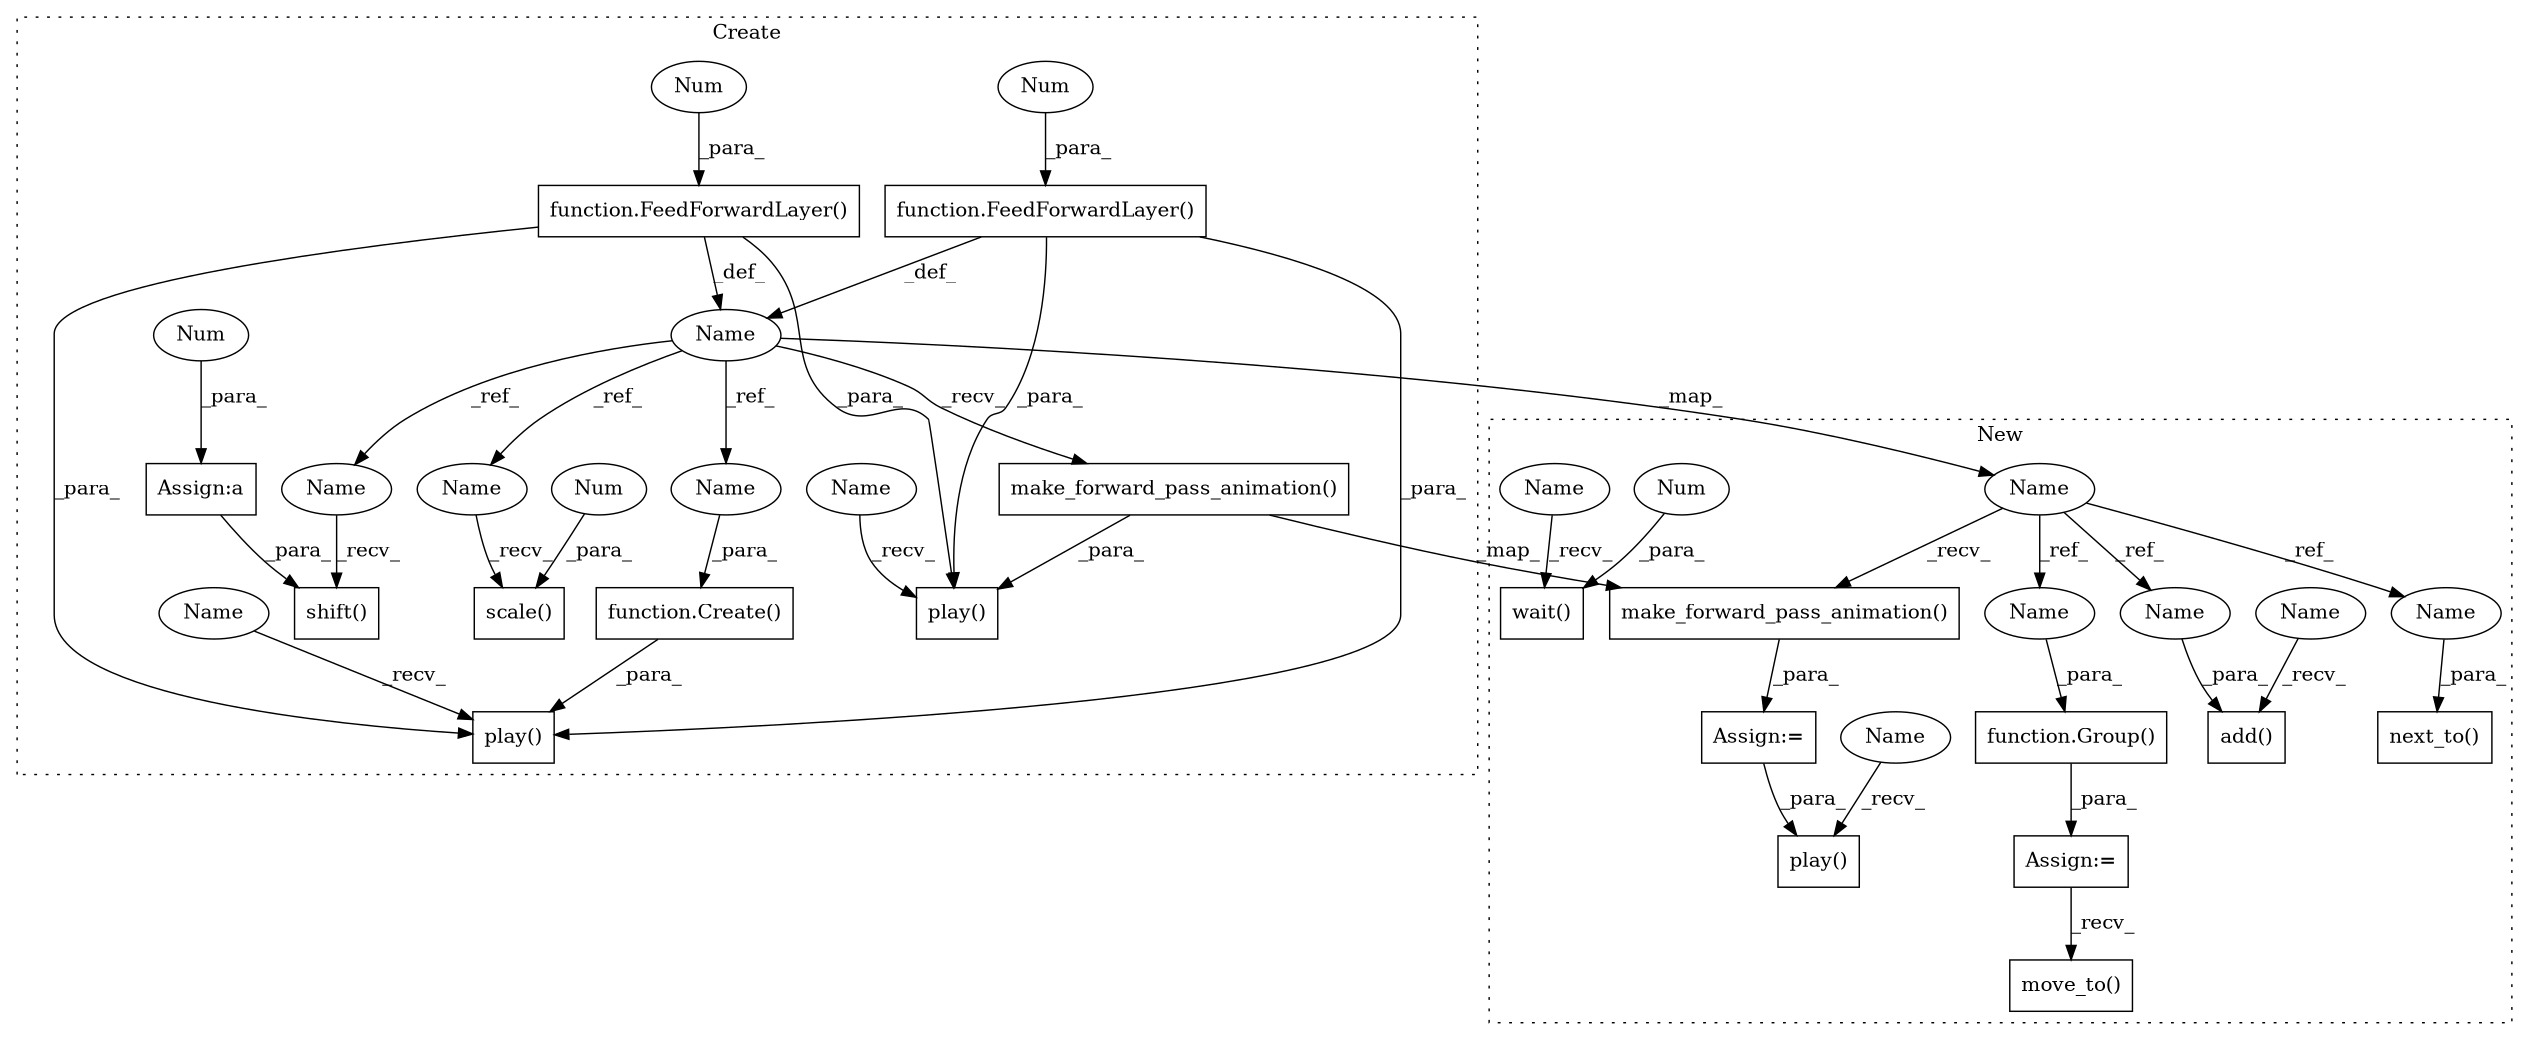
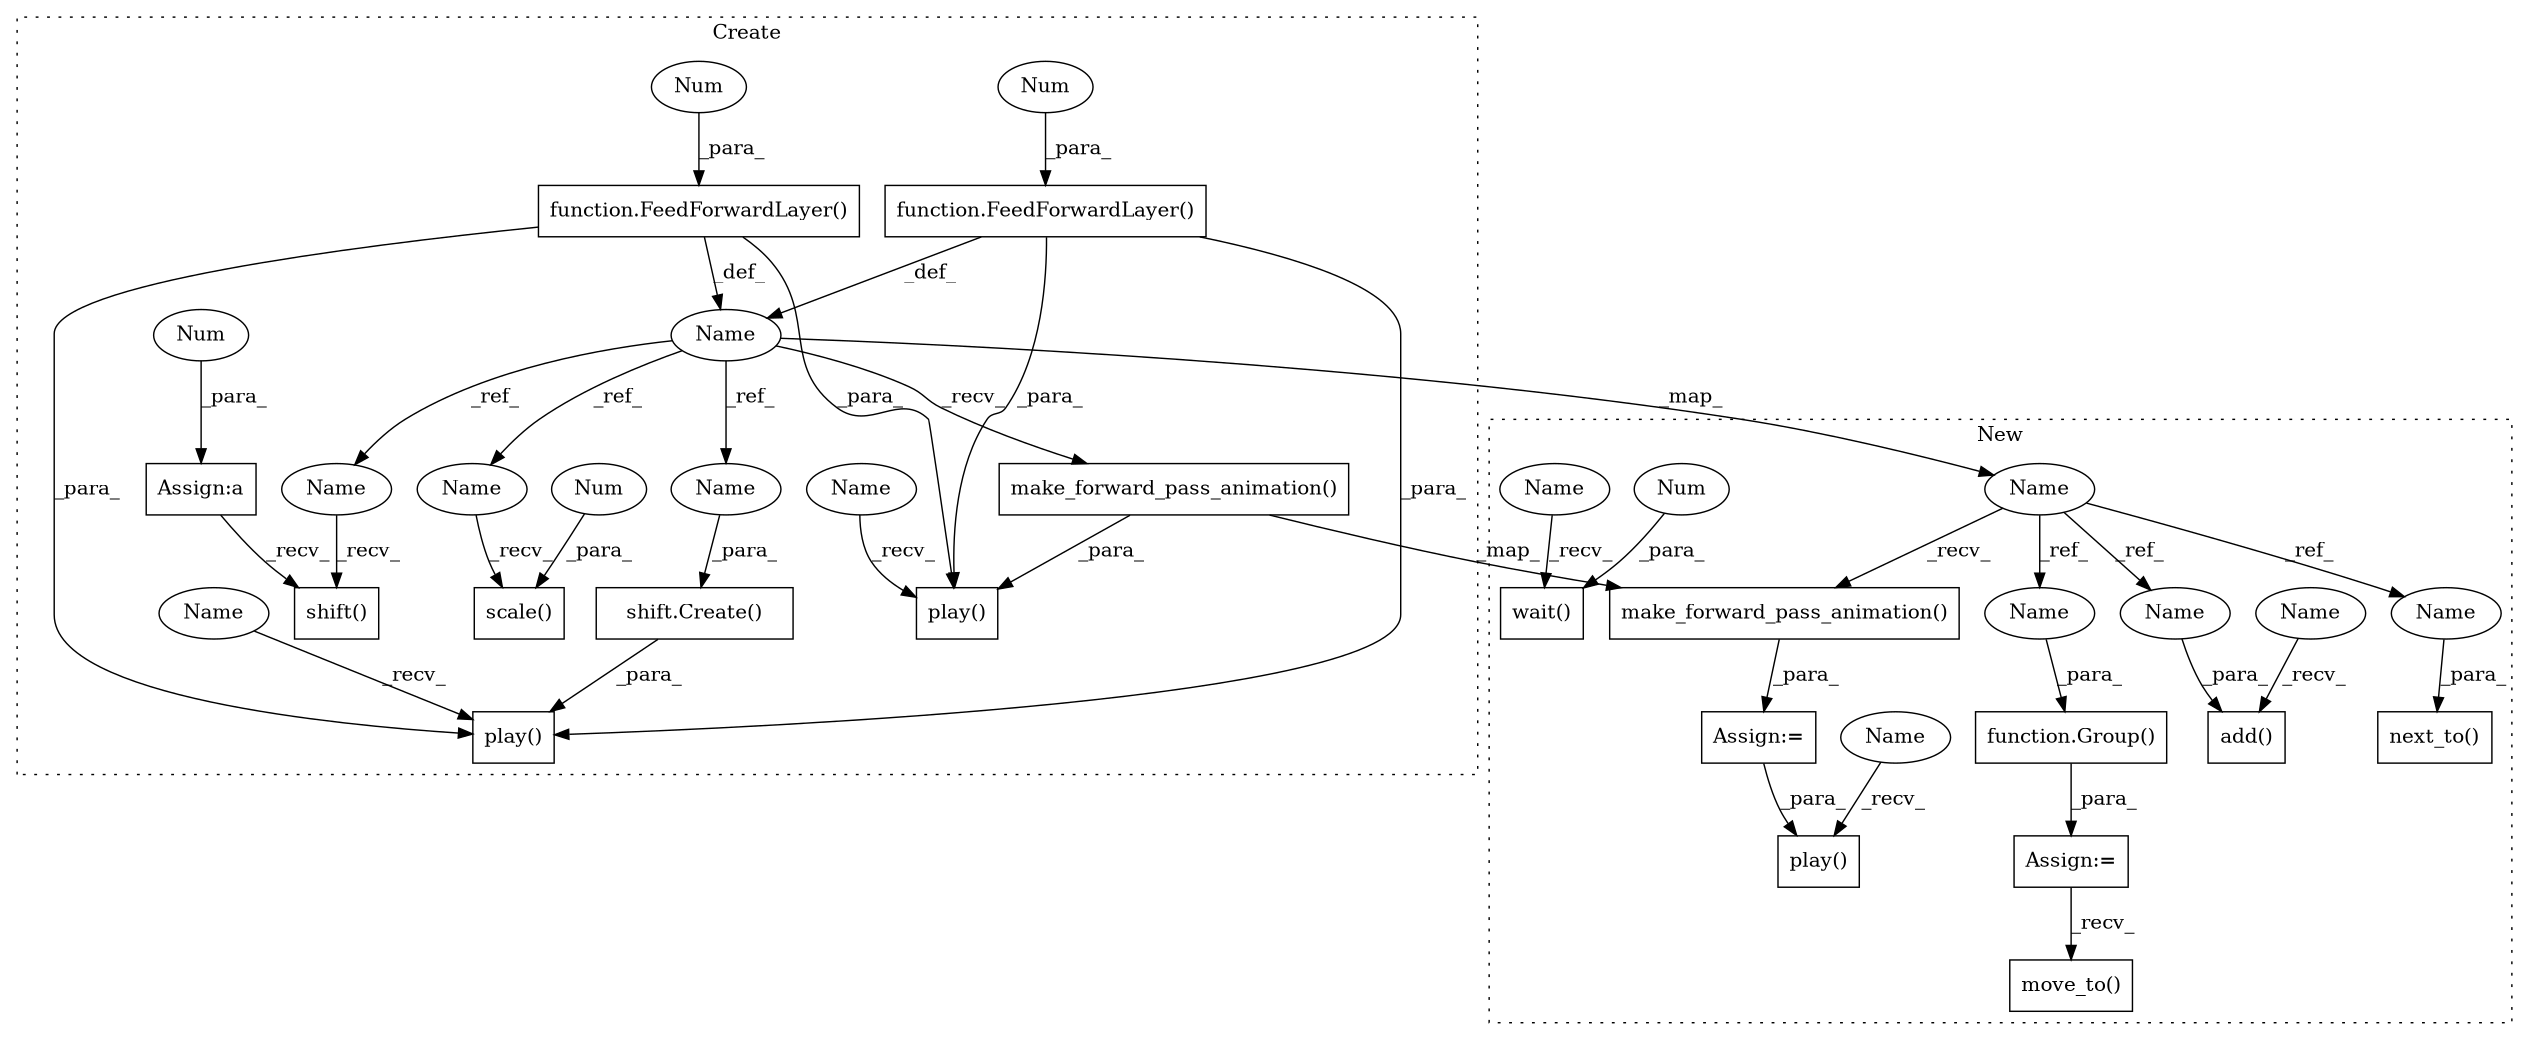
edge "Assign:a" -> "shift()": label "_para_" -> "_recv_"
node "function.Create()": label "function.Create()" -> "shift.Create()"
